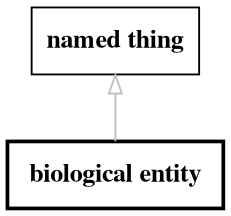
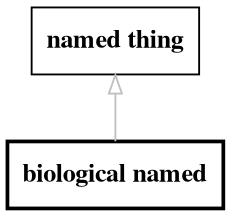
node "biological entity": label "biological entity" -> "biological named"
